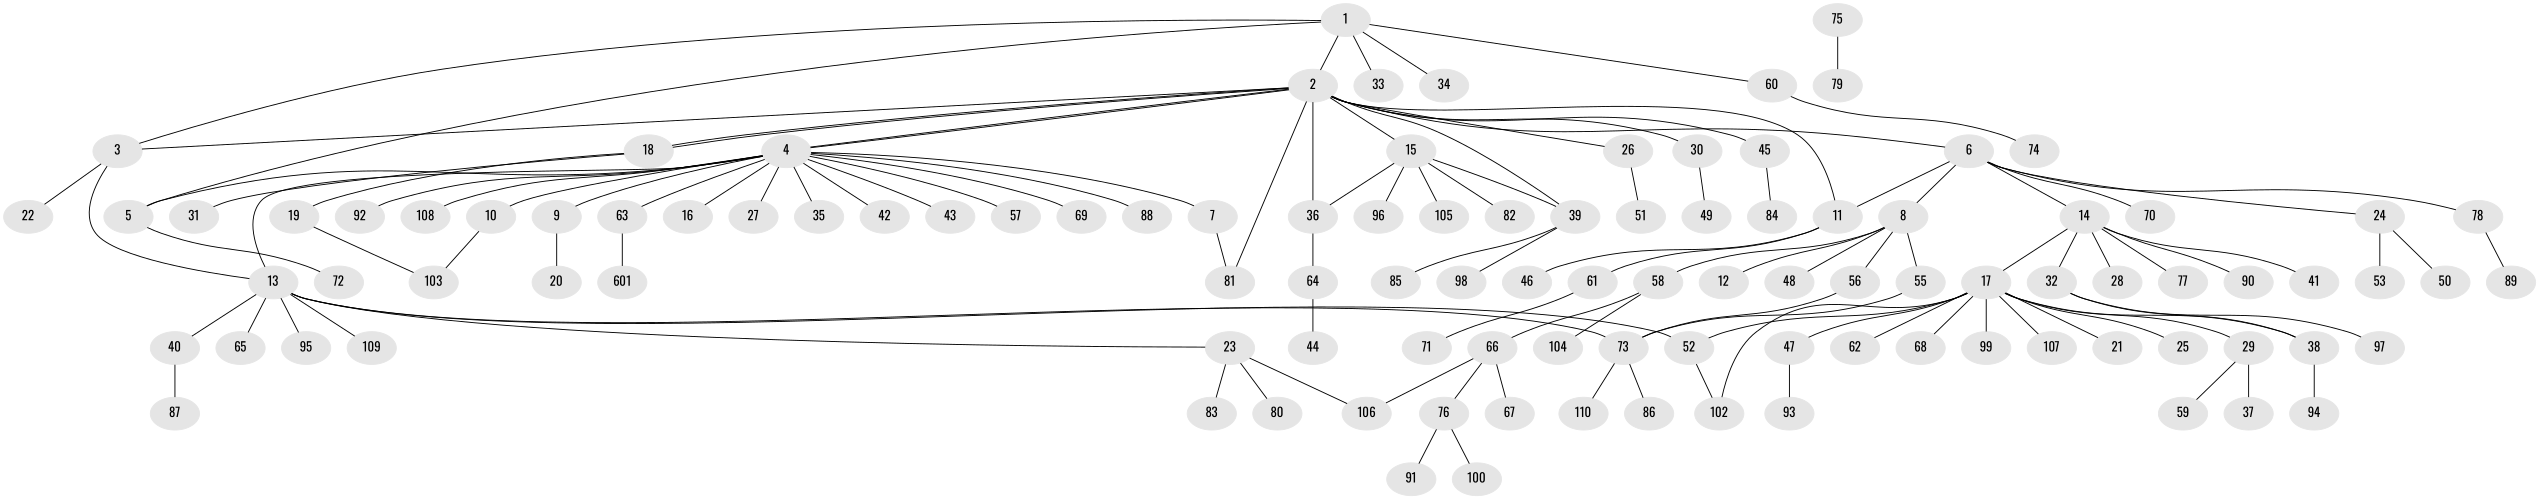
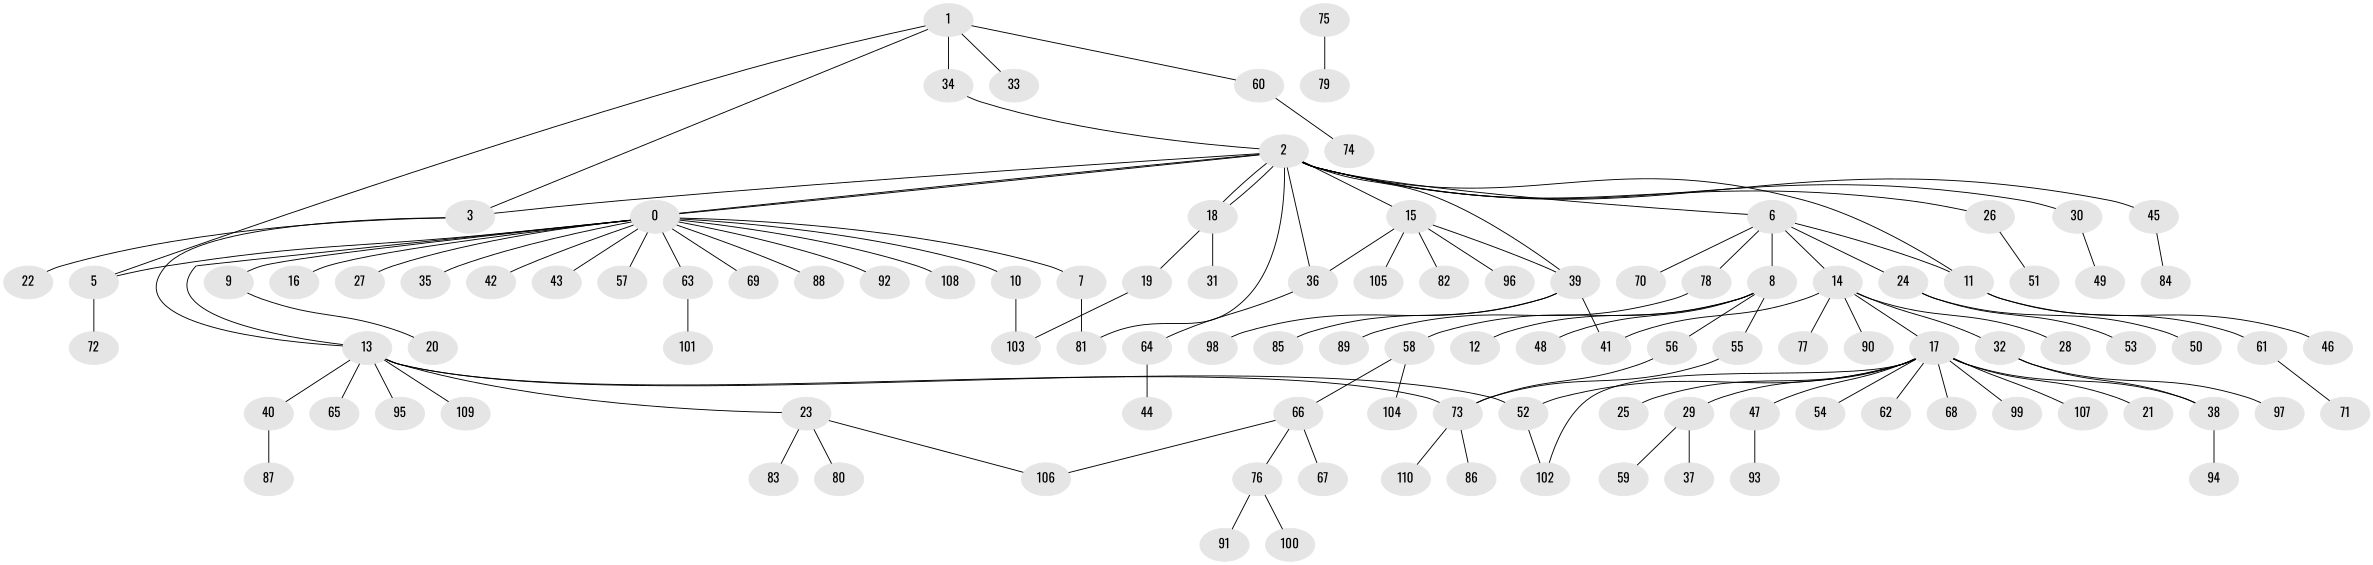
edge "1" -- "2": now "34" -- "2"
node "4": label "4" -> "0"
node "601": label "601" -> "101"
edge "39" -- "41": added
node "54": added
